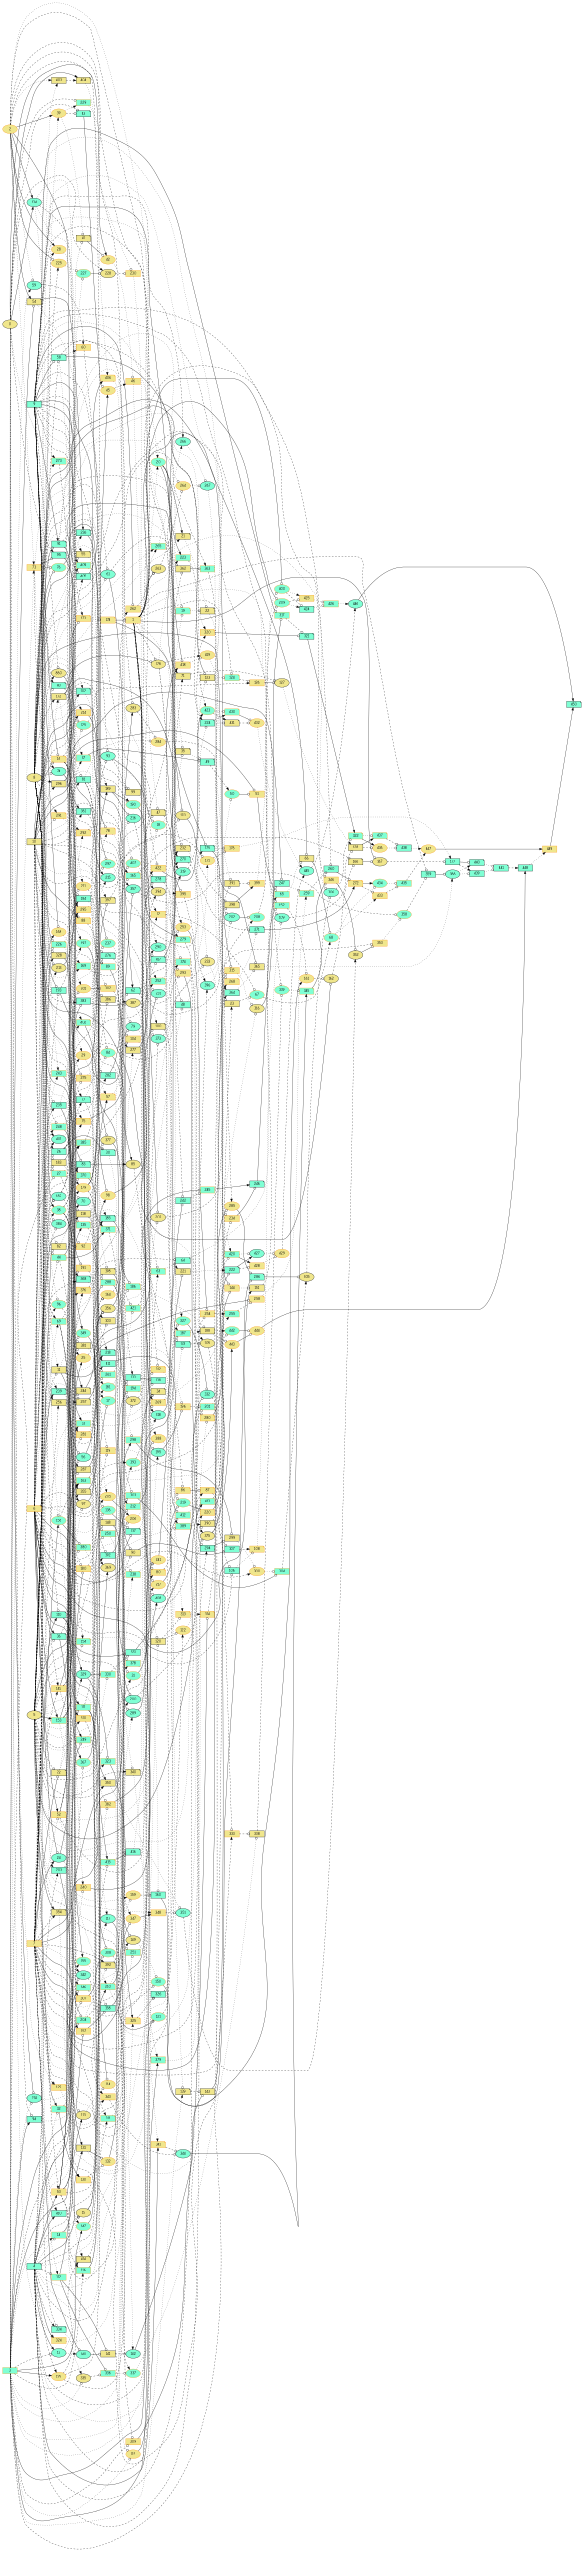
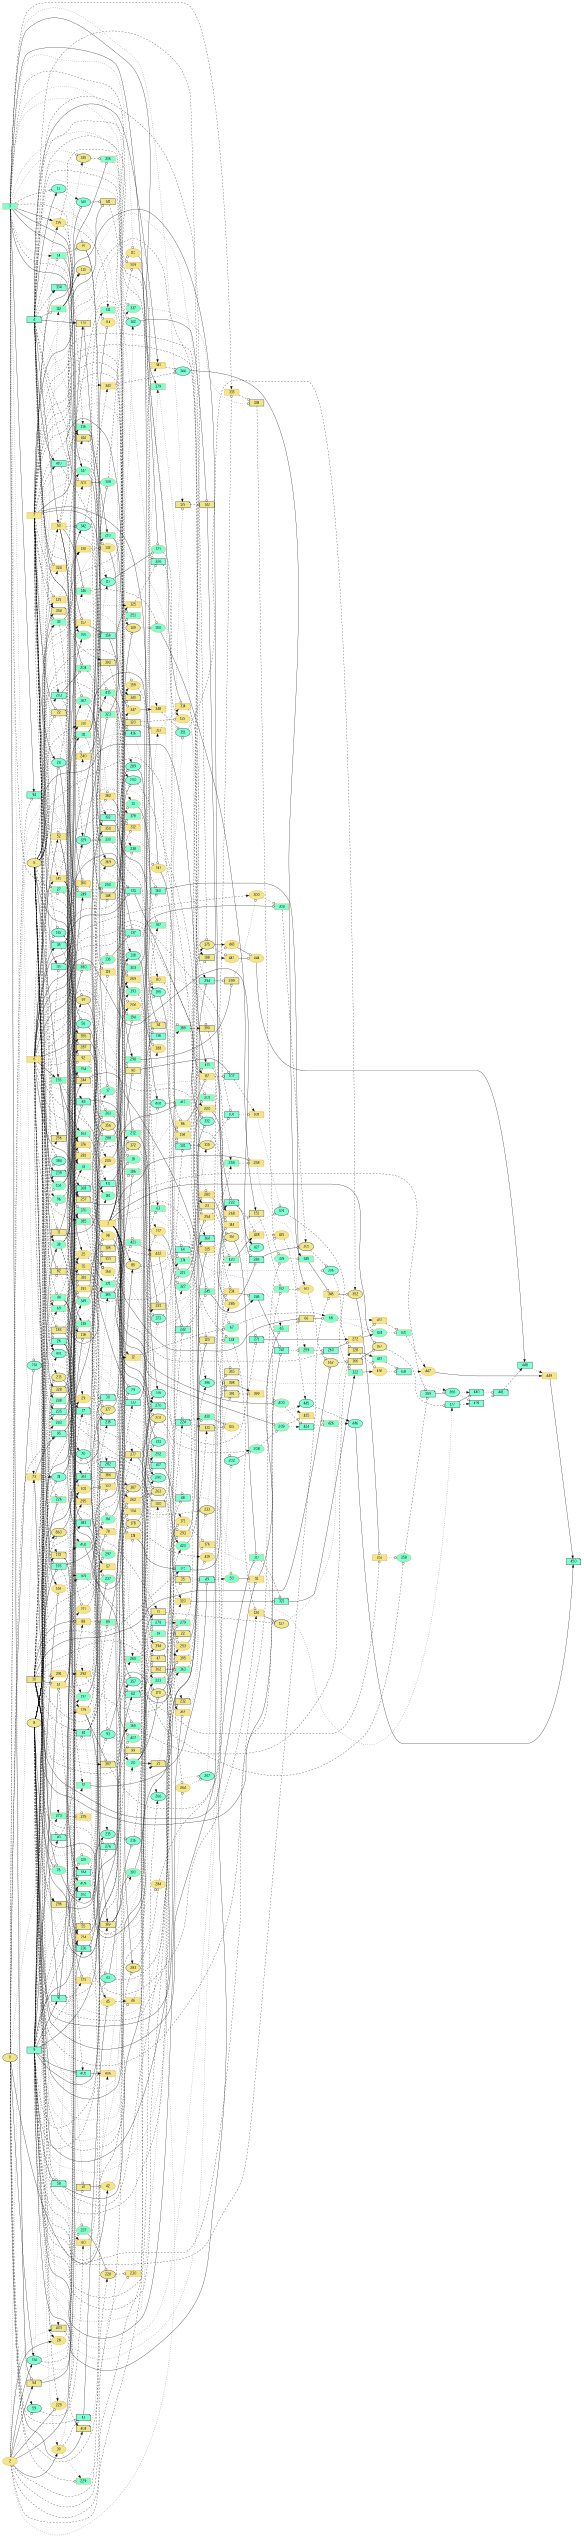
edge "174" -> "1": reversed
node "442": fillcolor aquamarine -> khaki
